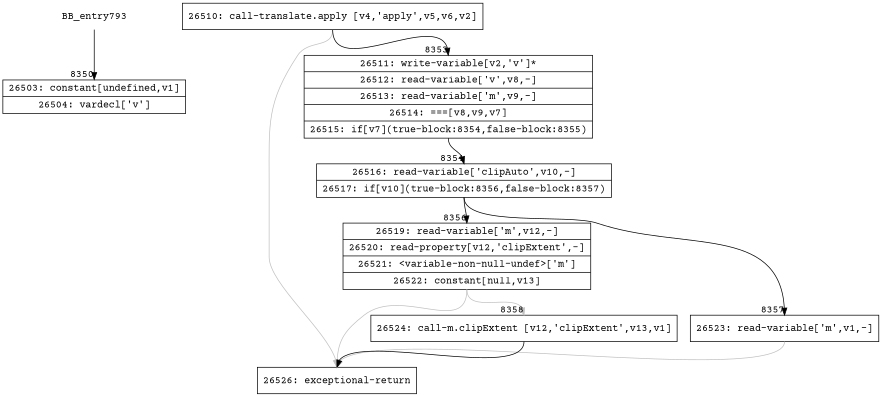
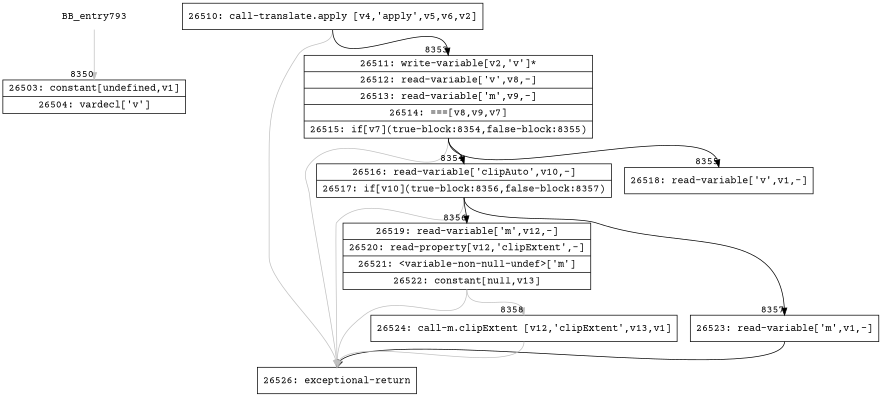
edge "BB_entry793" -> "26503: constant[undefined,v1]": color black -> gray
node "26518: read-variable['v',v1,-]": added
edge "26511: write-variable[v2,'v']*" -> "26526: exceptional-return": added
edge "26516: read-variable['clipAuto',v10,-]" -> "26526: exceptional-return": added
edge "26524: call-m.clipExtent [v12,'clipExtent',v13,v1]" -> "26526: exceptional-return": color black -> gray
edge "26523: read-variable['m',v1,-]" -> "26526: exceptional-return": color gray -> black
